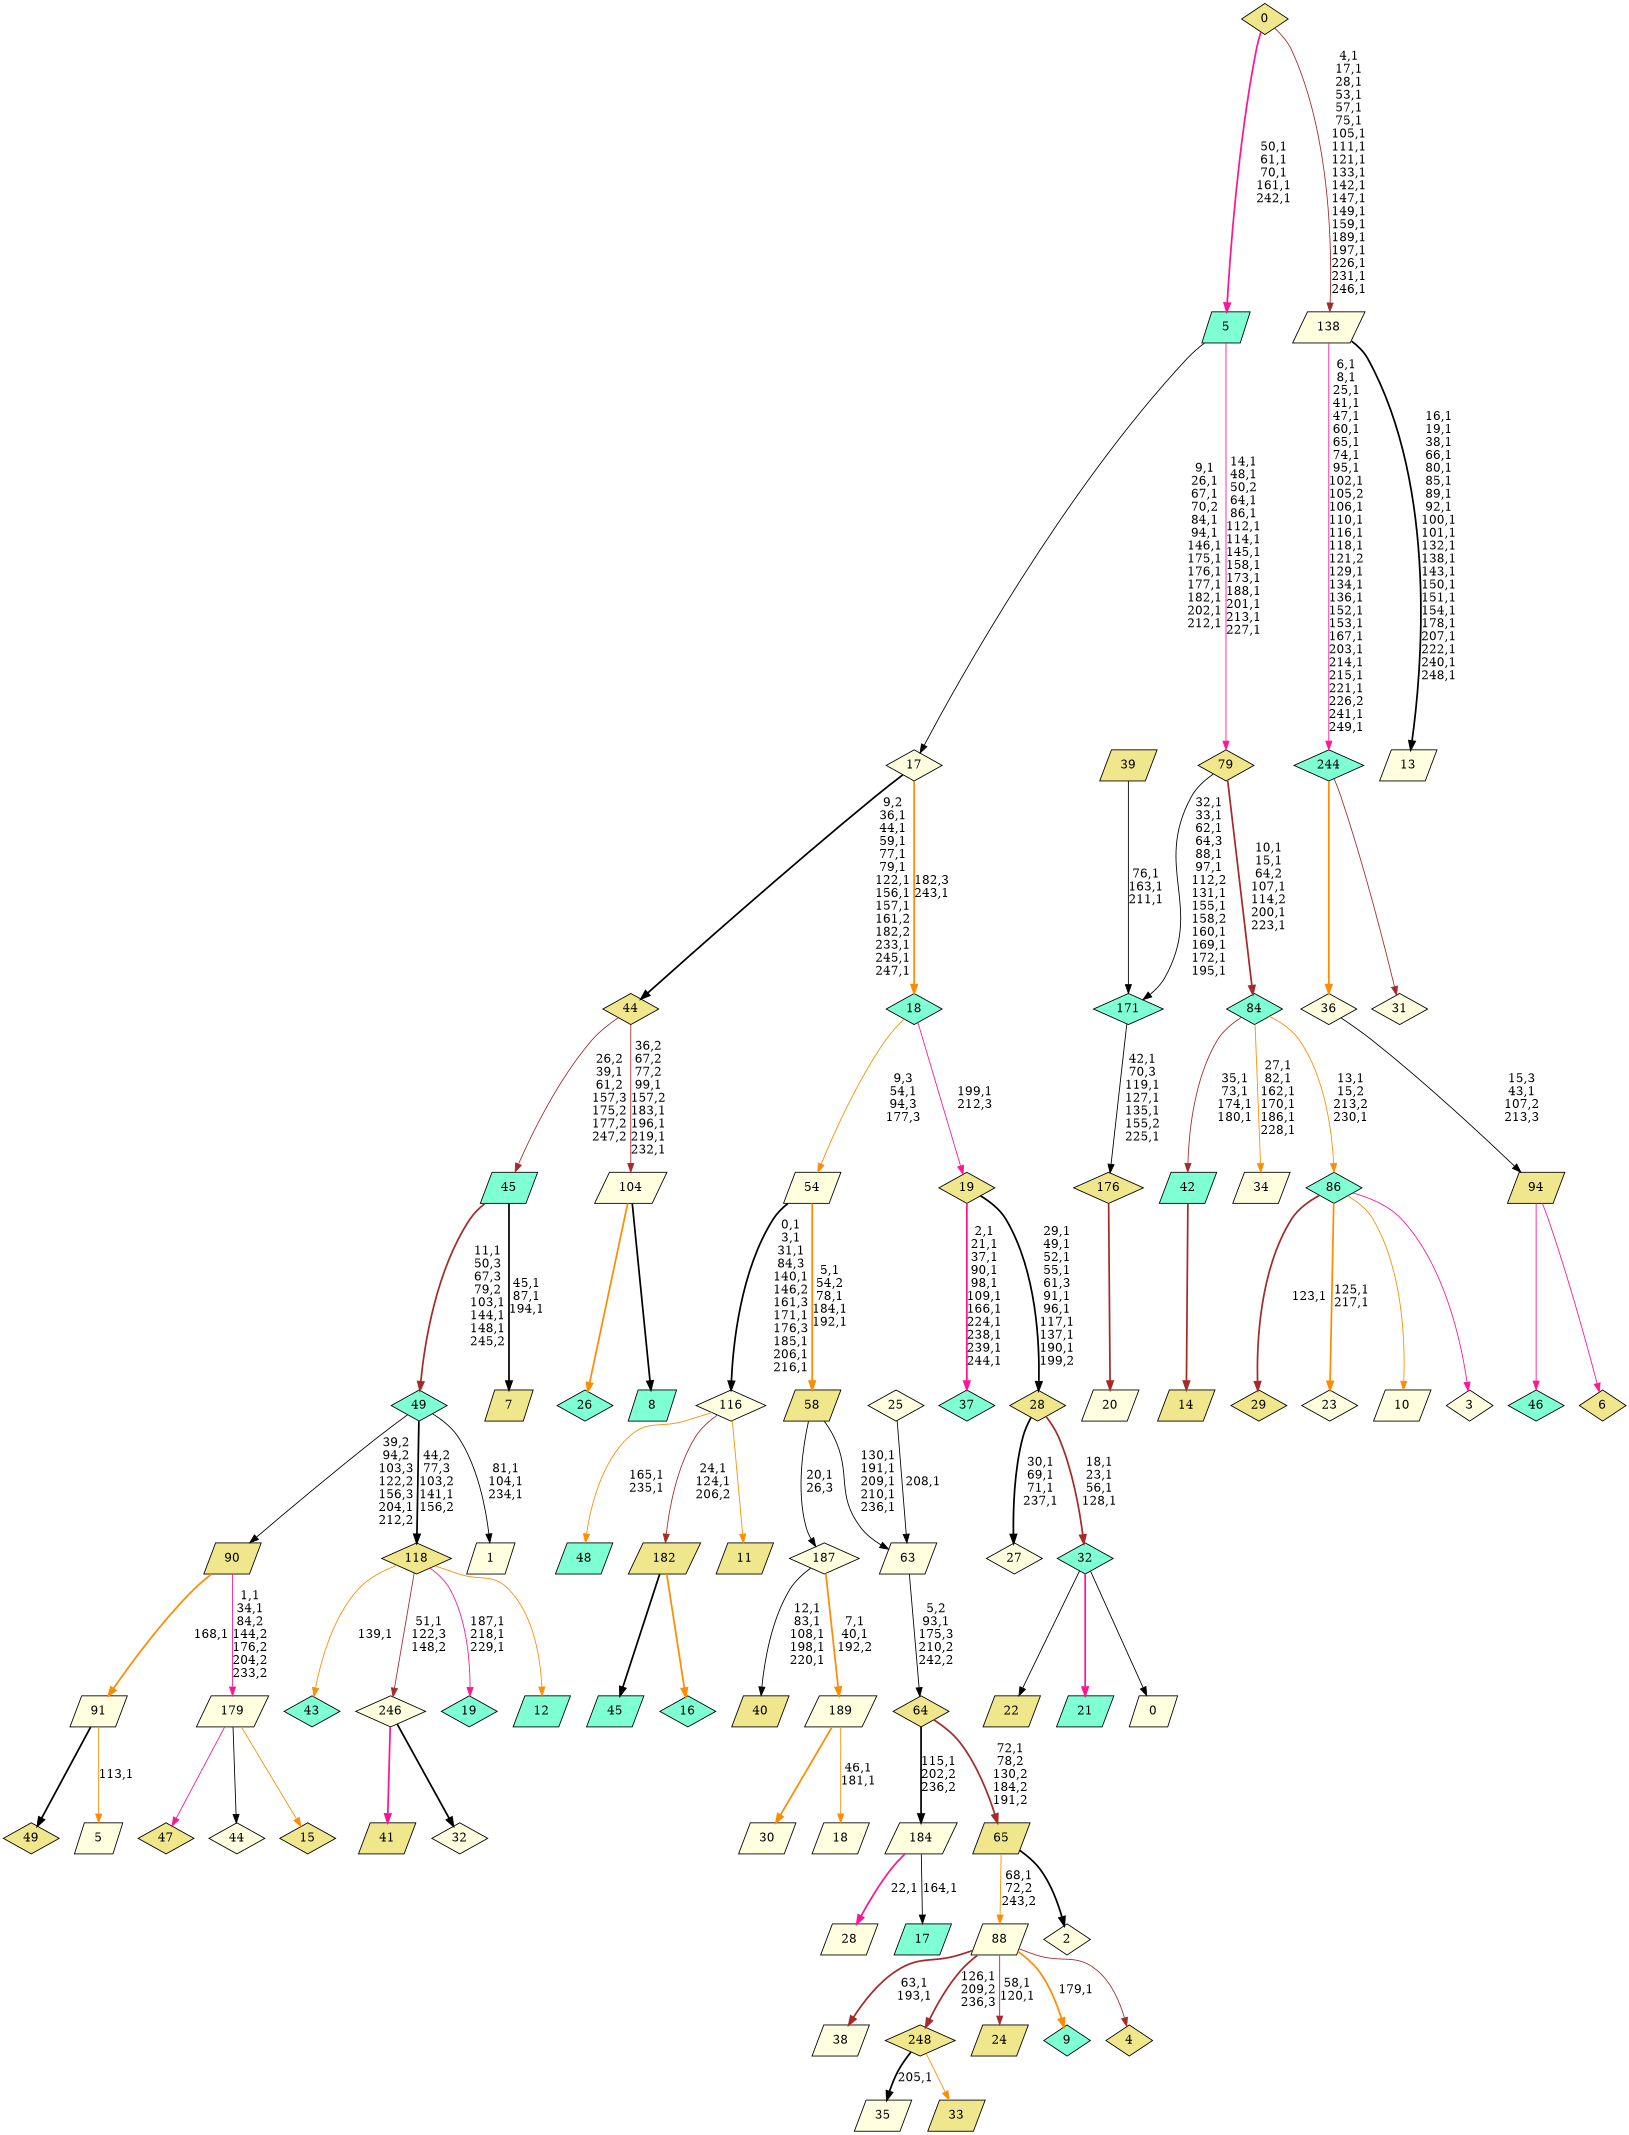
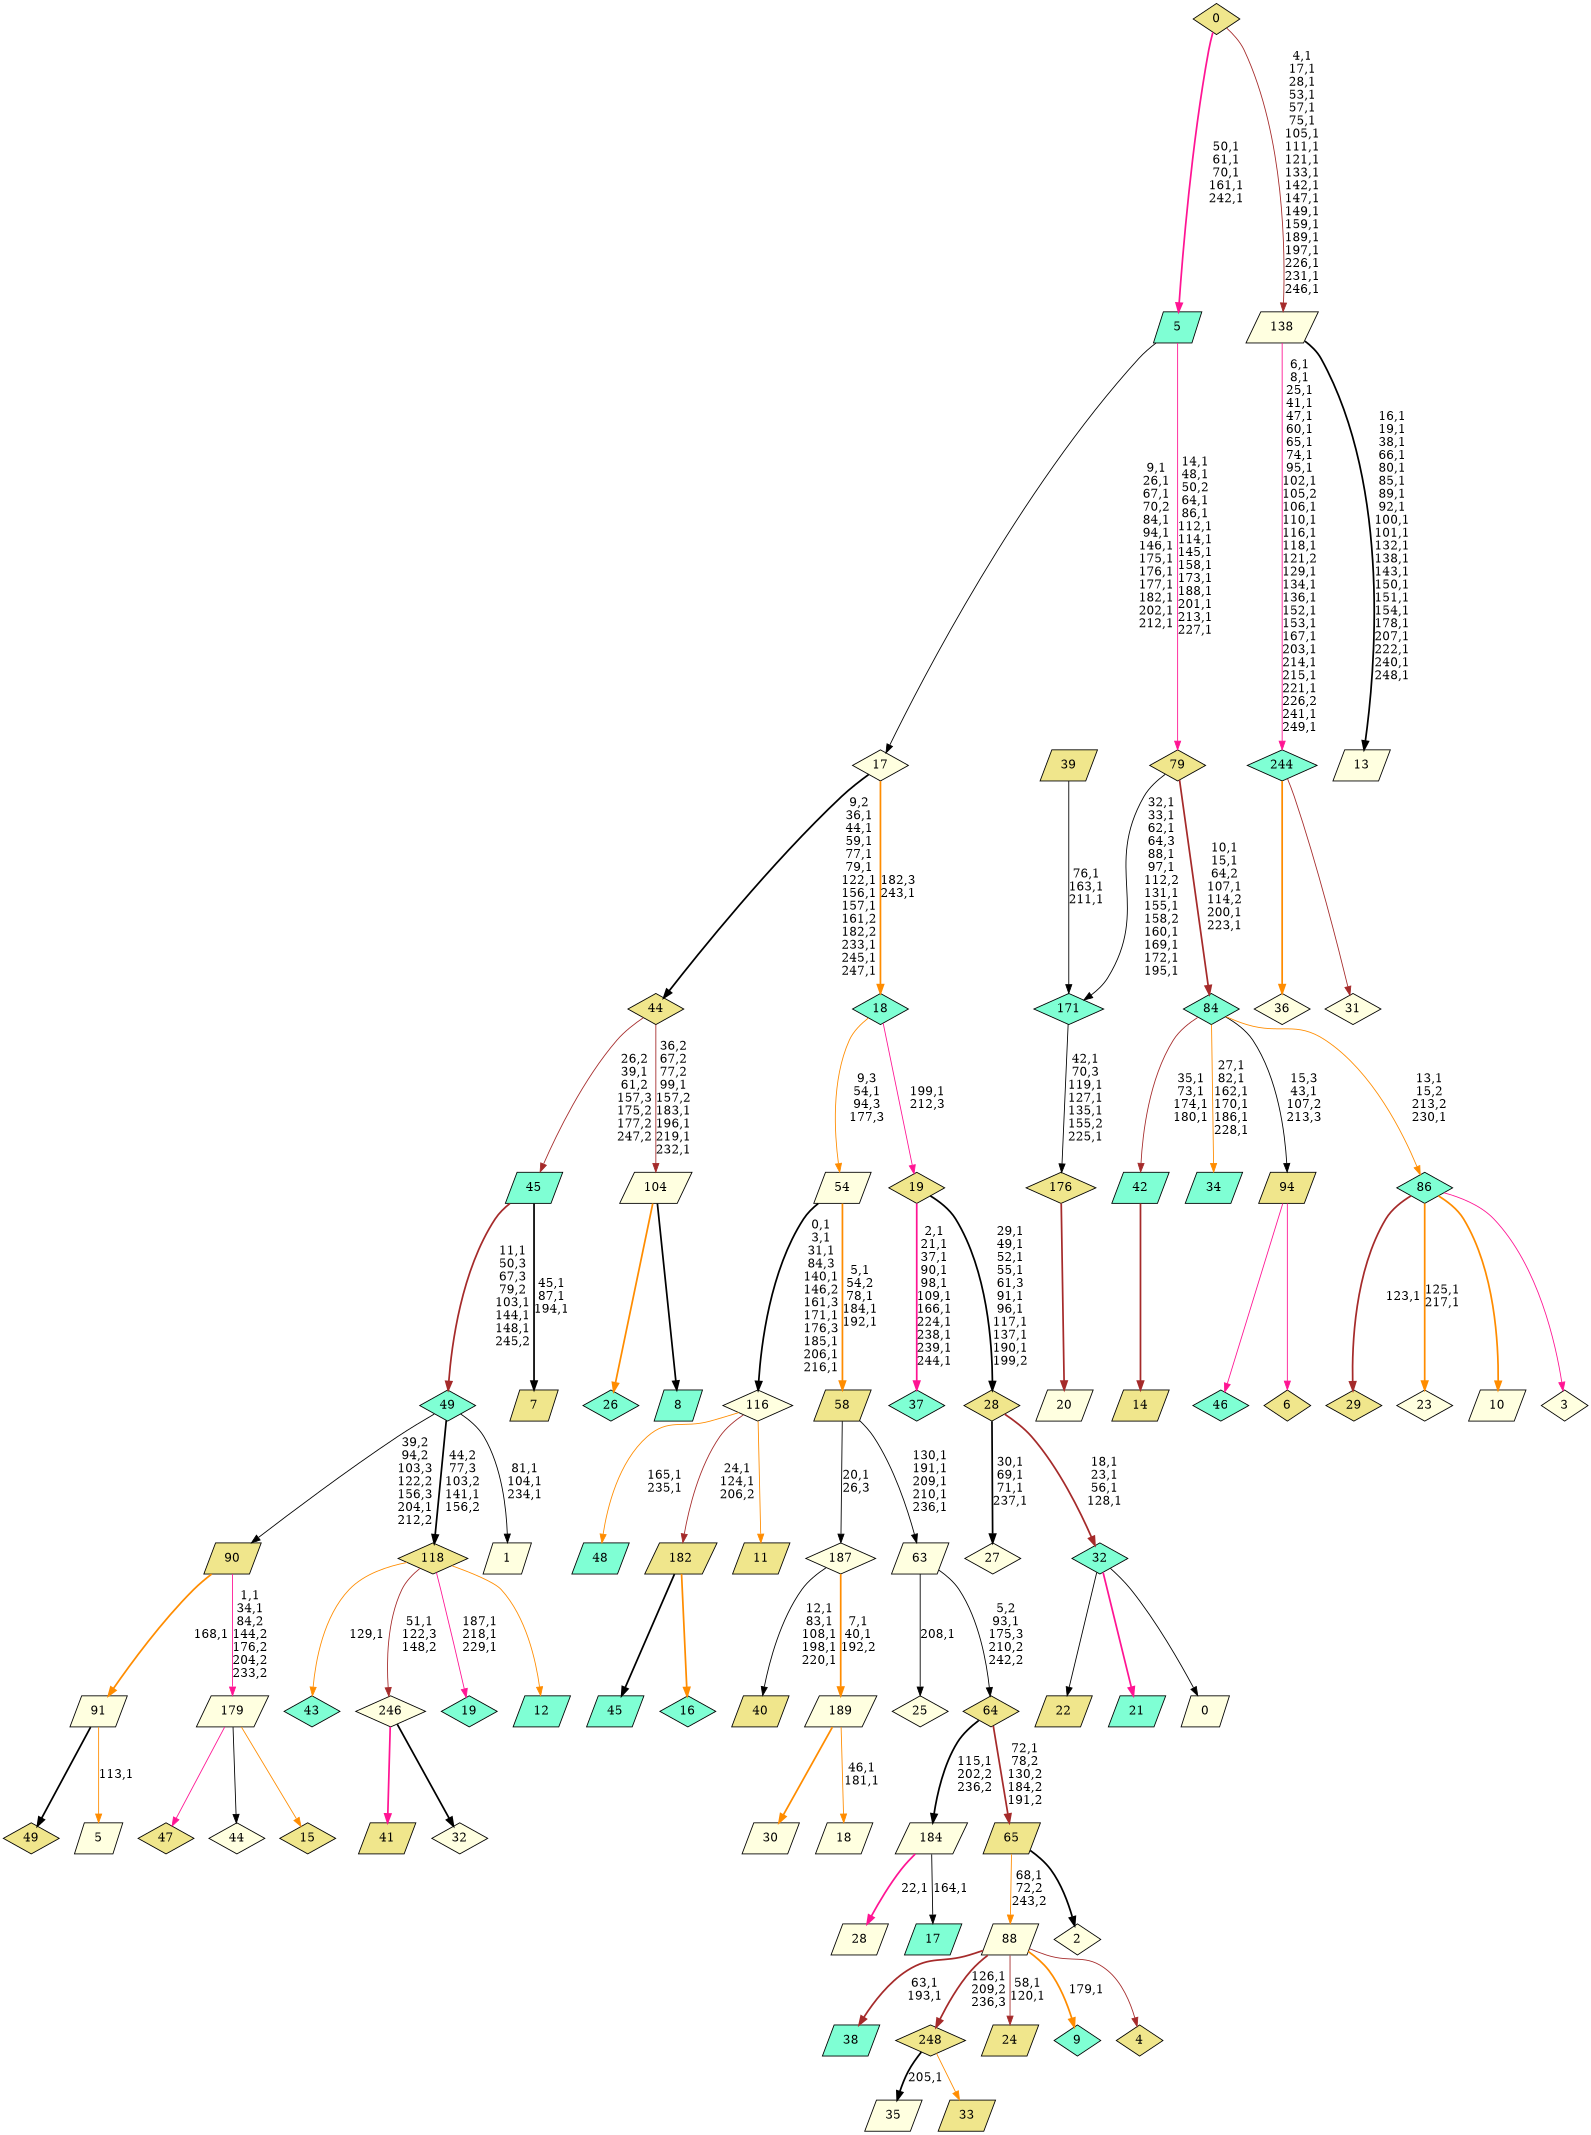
edge "36" -> "94": now "84" -> "94"
node "34": fillcolor lightyellow -> aquamarine
edge "86" -> "10": style solid -> bold
edge "25" -> "63": reversed
edge "118" -> "43": label "139,1" -> "129,1"
node "38": fillcolor lightyellow -> aquamarine
